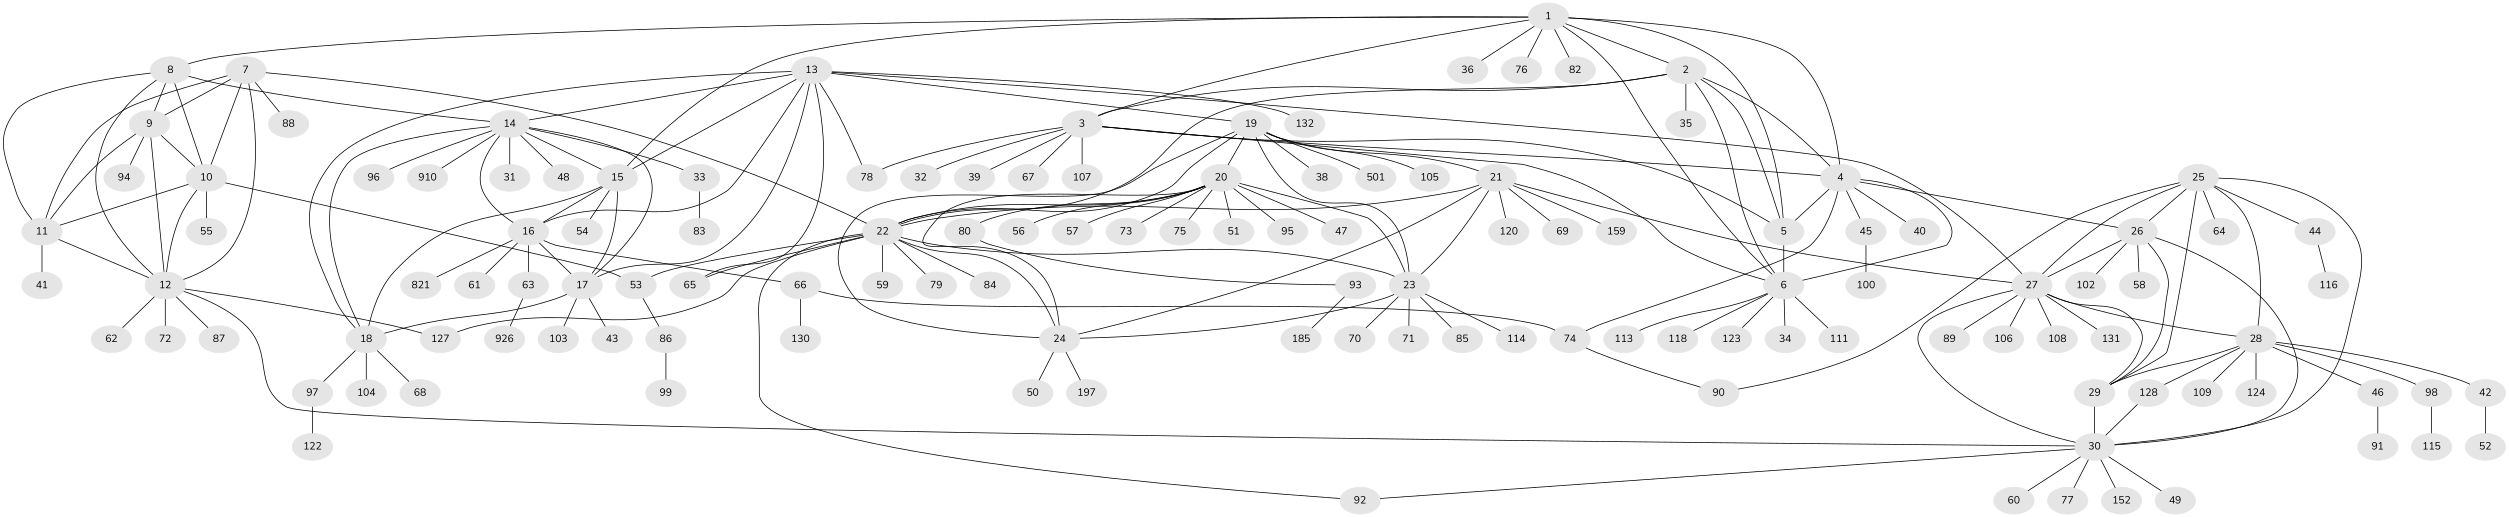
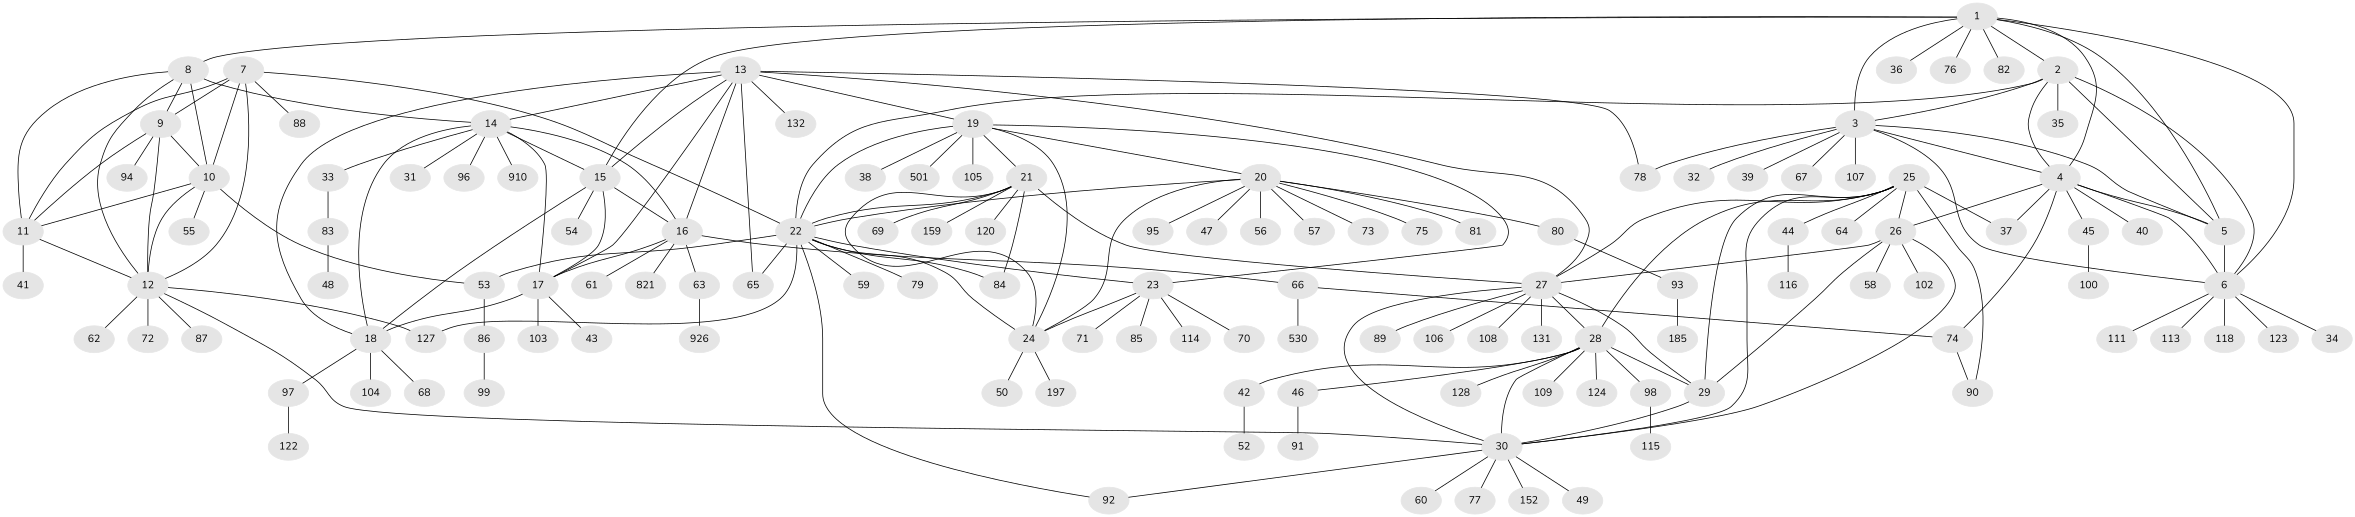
edge "14" -- "48": now "83" -- "48"
edge "20" -- "23": removed
node "51": label "51" -> "81"
node "37": added
edge "21" -- "23": now "21" -- "84"
node "130": label "130" -> "530"
edge "128" -- "30": now "28" -- "30"
